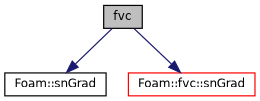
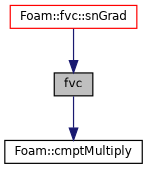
edge "fvc" -> "Foam::fvc::snGrad": reversed
node "Foam::snGrad": label "Foam::snGrad" -> "Foam::cmptMultiply"
